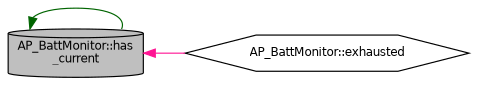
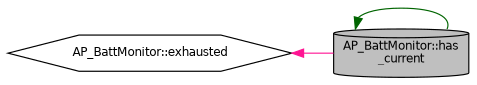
edge "AP_BattMonitor::exhausted" -> "AP_BattMonitor::has _current": reversed
